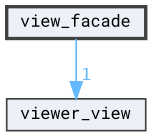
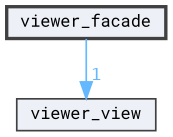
node "view_facade": label "view_facade" -> "viewer_facade"
